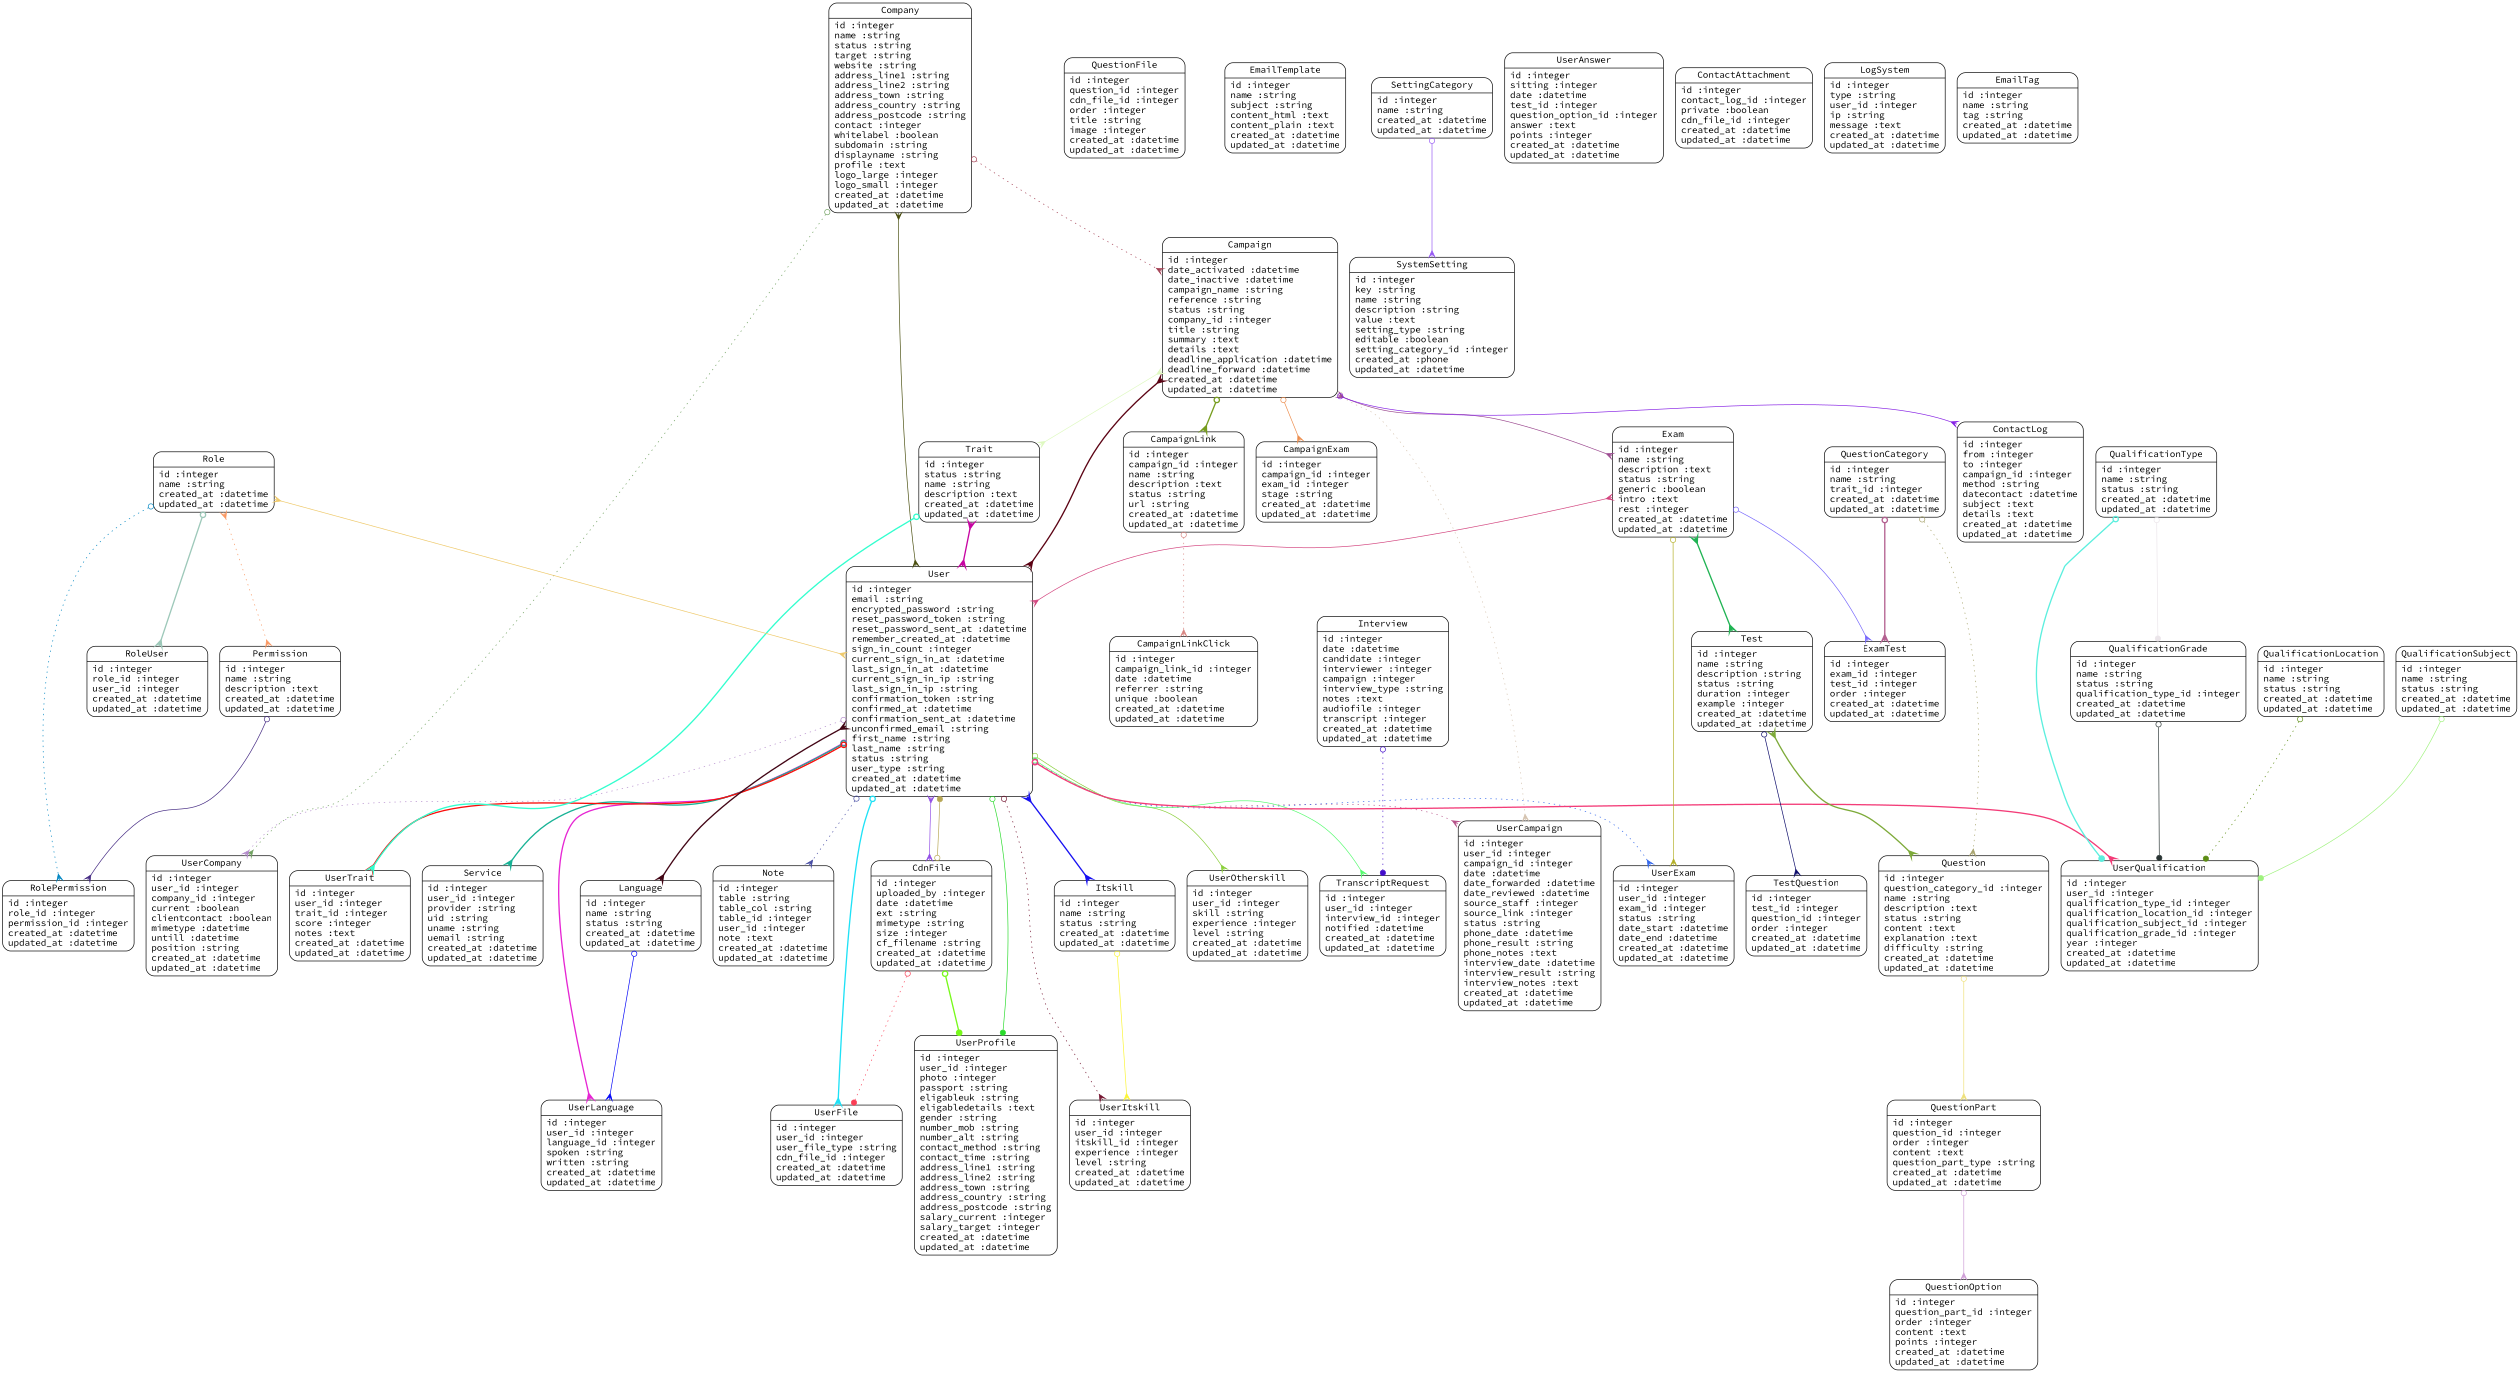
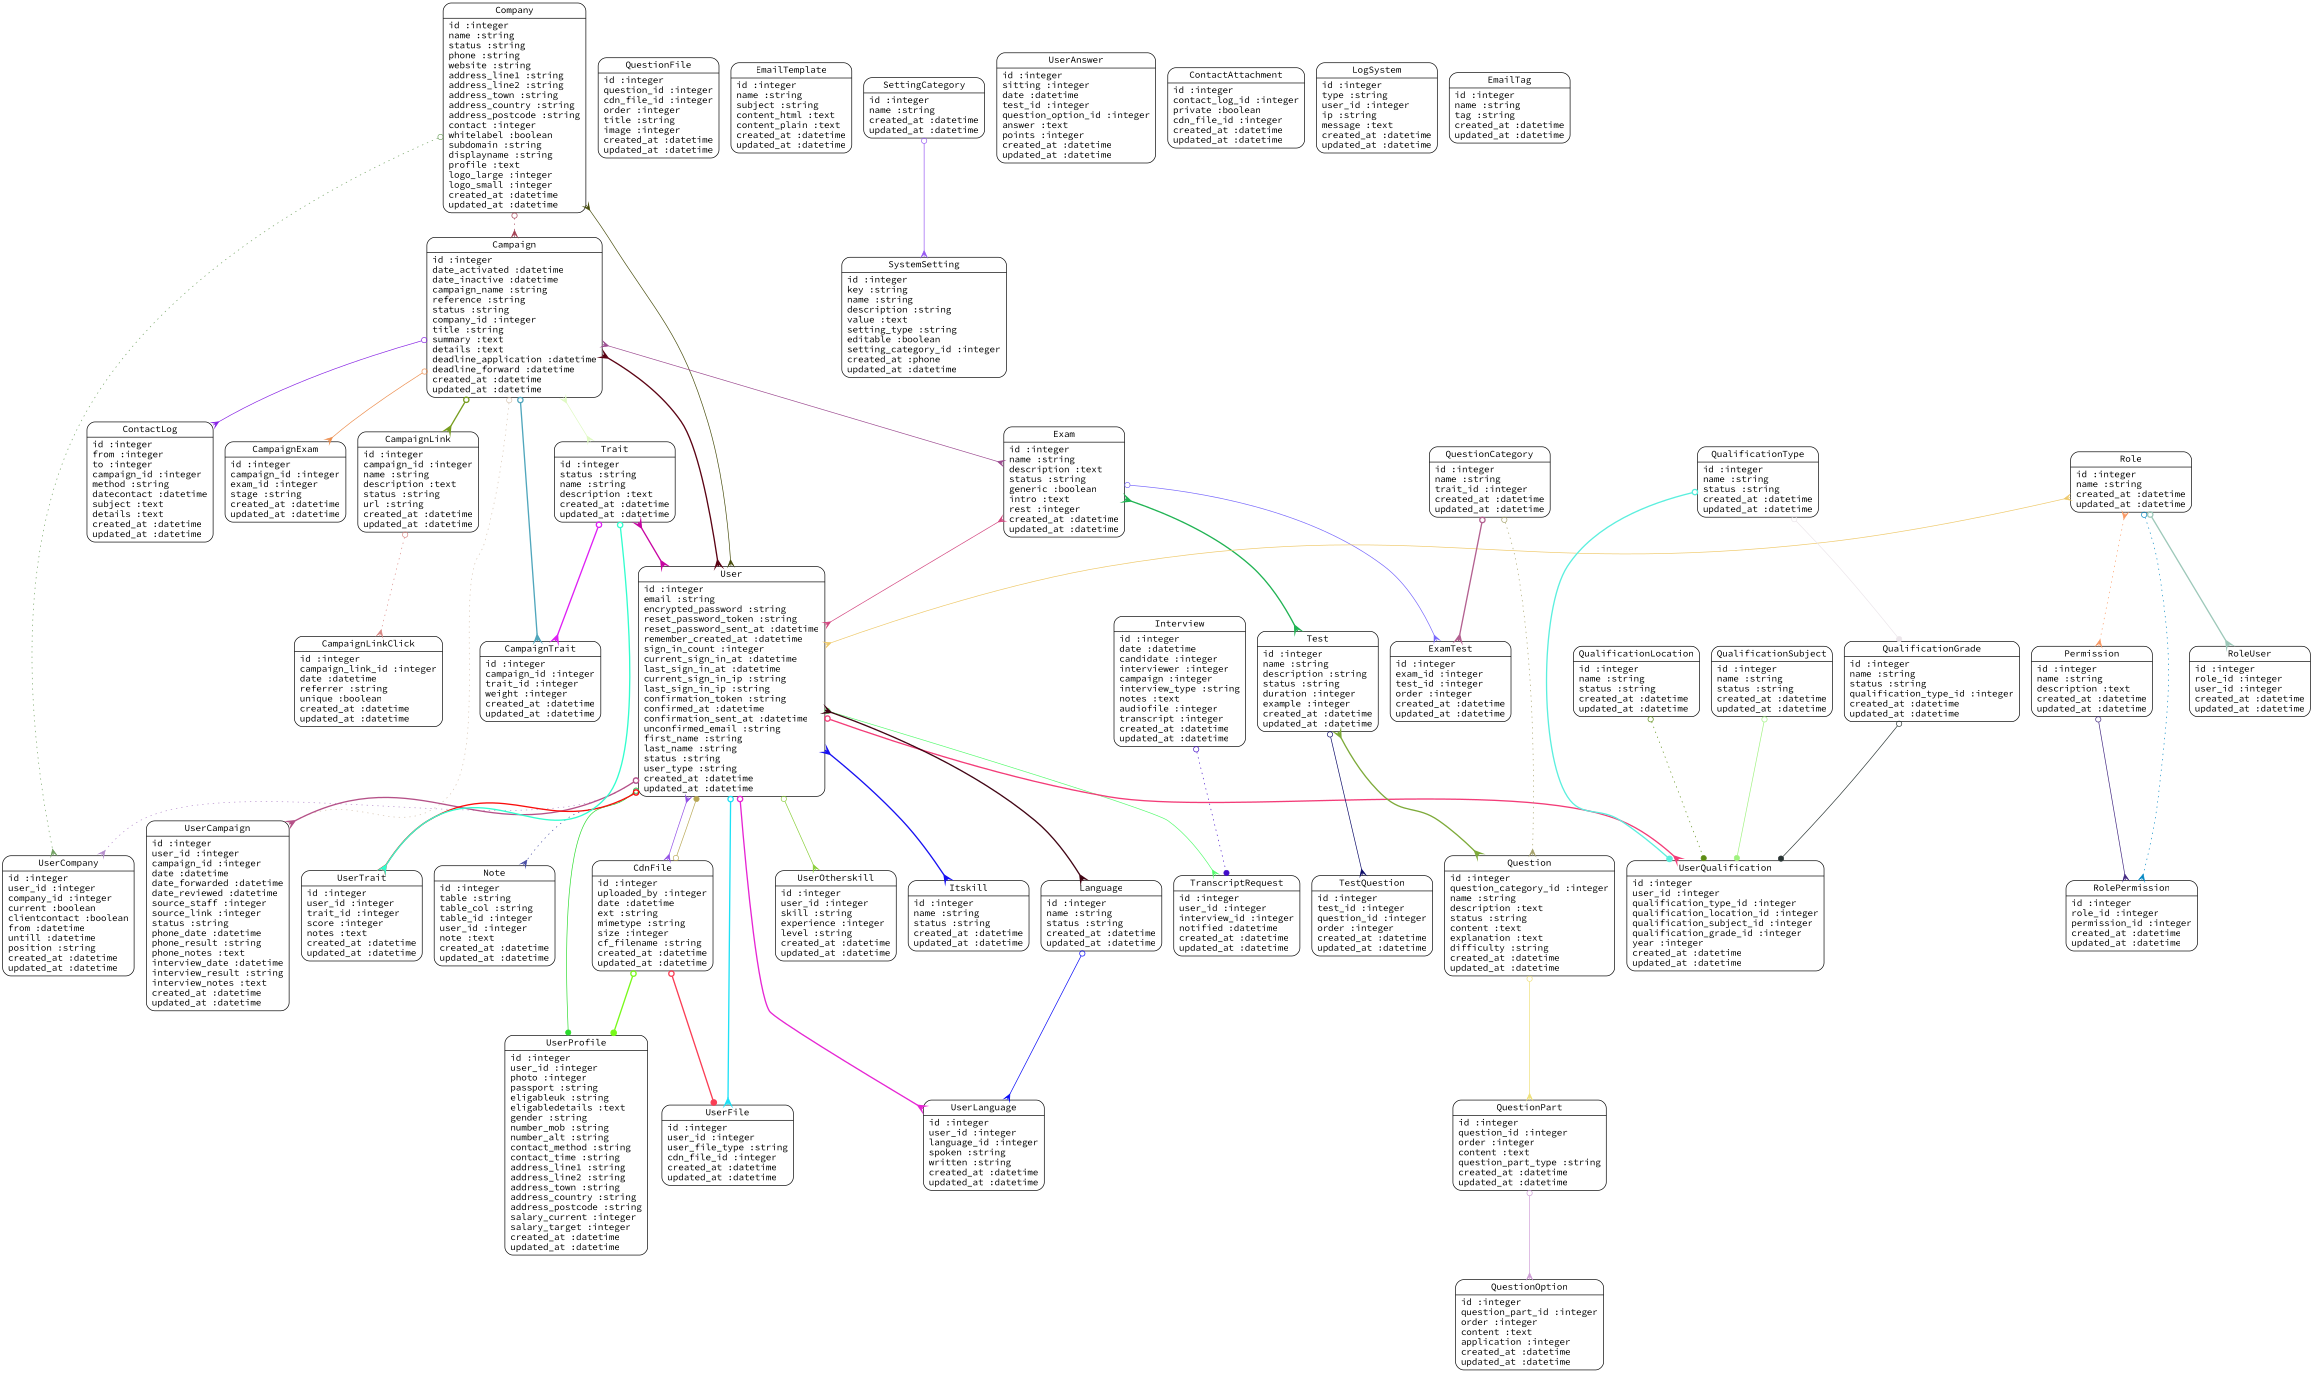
node "Company": text "target :string" -> "phone :string"
node "CampaignTrait": added
edge "User" -- "UserCampaign": style dotted -> bold
node "Service": removed
node "UserExam": removed
node "UserCompany": text "mimetype :datetime" -> "from :datetime"
edge "CdnFile" -- "UserFile": style dotted -> bold
node "UserItskill": removed
node "QuestionOption": text "points :integer" -> "application :integer"
